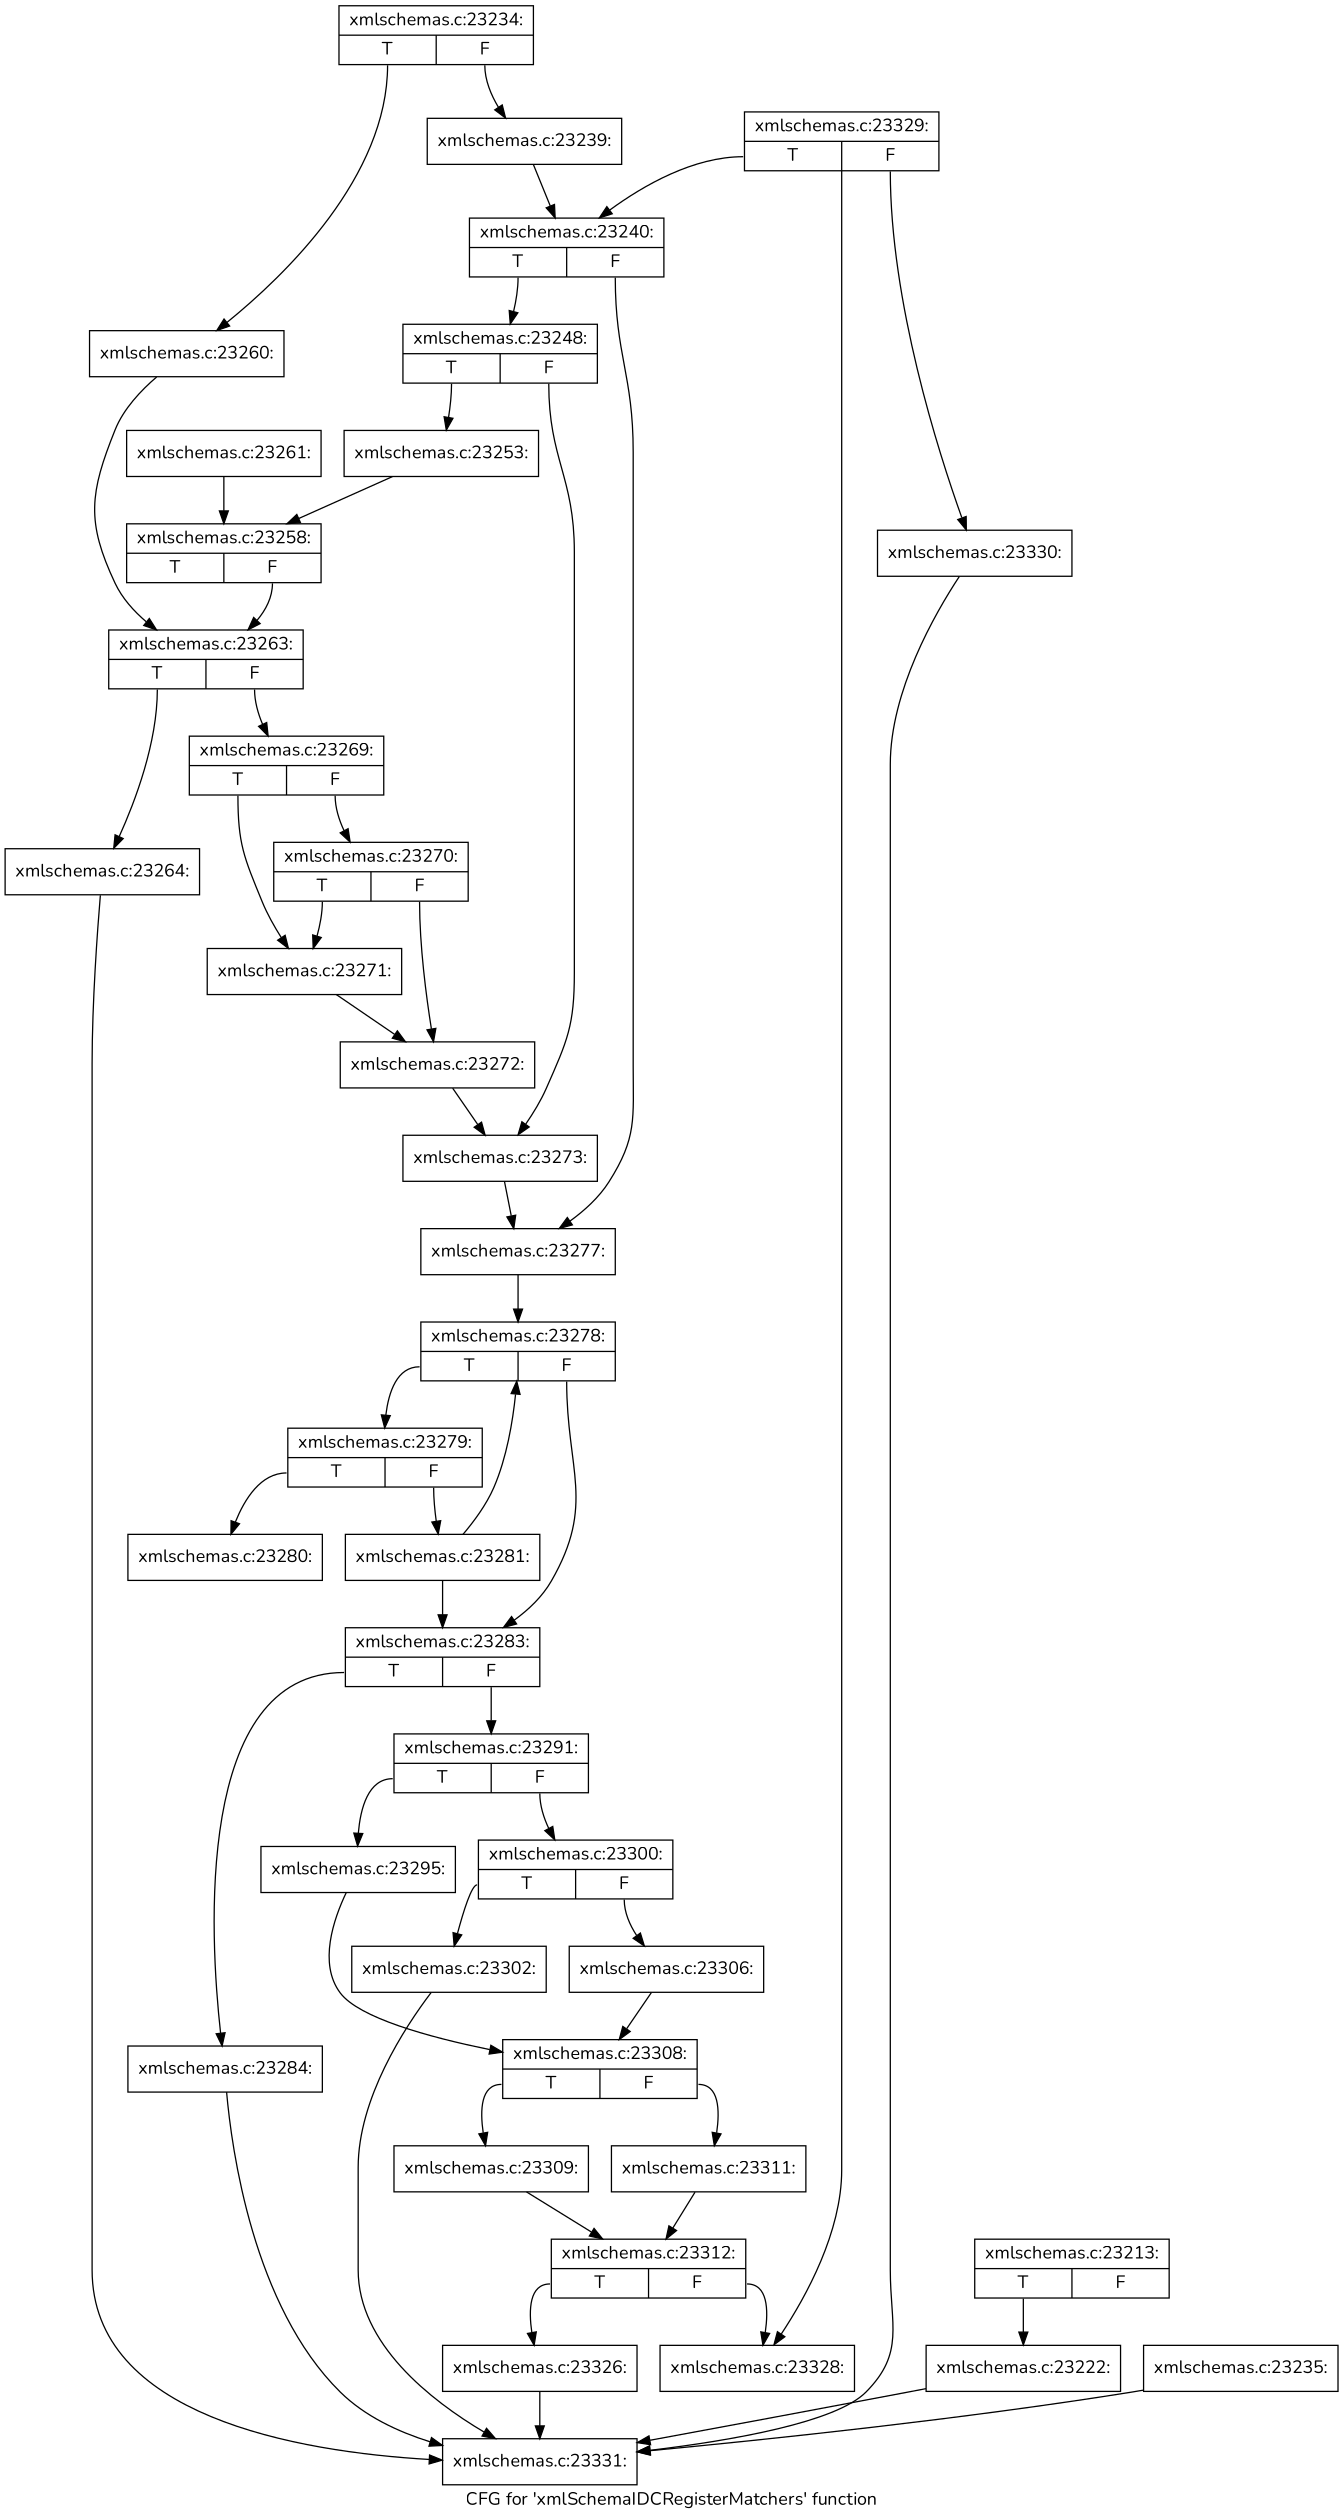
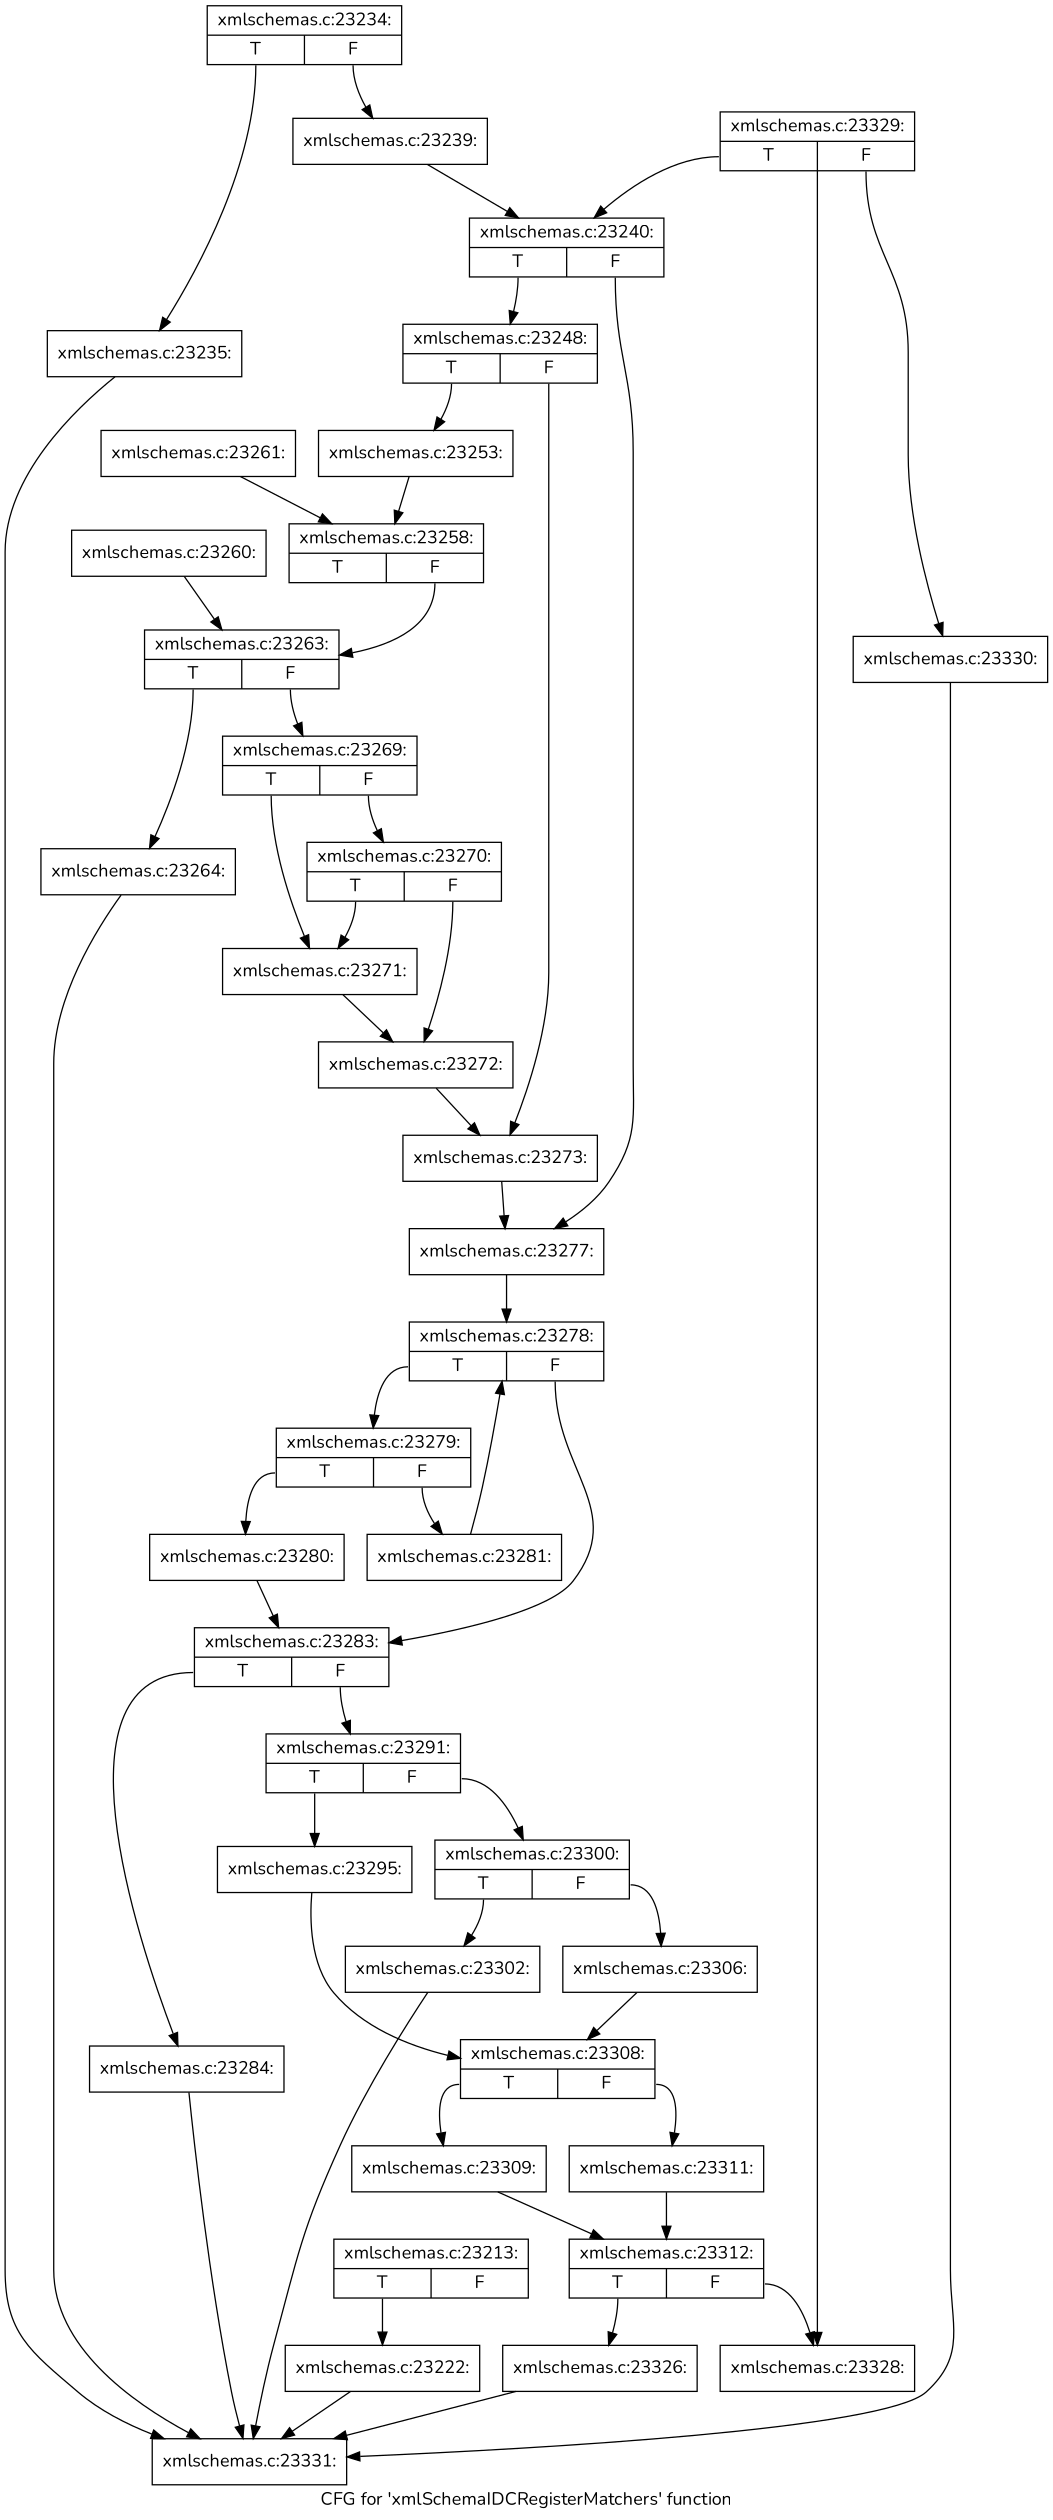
edge "xmlschemas.c:23234:" -> "xmlschemas.c:23260:": now "xmlschemas.c:23234:" -> "xmlschemas.c:23235:"
edge "xmlschemas.c:23281:" -> "xmlschemas.c:23283:": now "xmlschemas.c:23280:" -> "xmlschemas.c:23283:"
